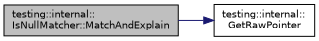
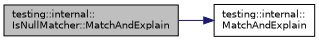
node "testing::internal:: GetRawPointer": label "testing::internal:: GetRawPointer" -> "testing::internal:: MatchAndExplain"
